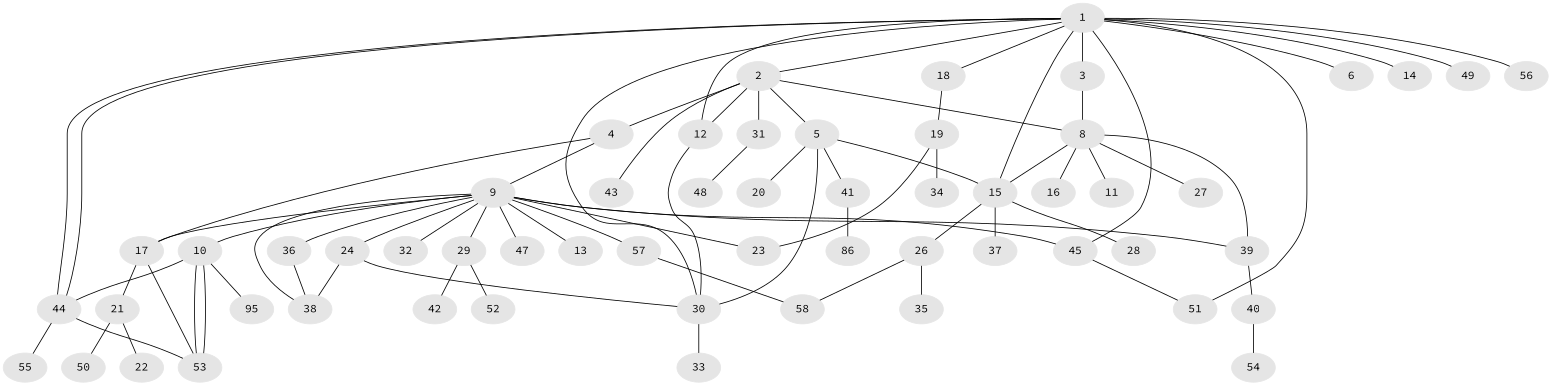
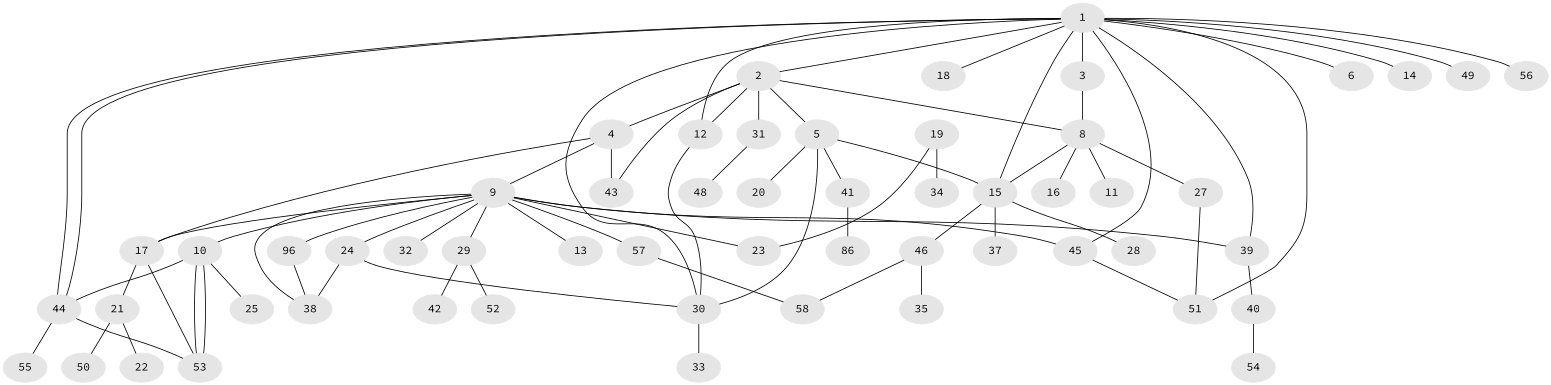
edge "18" -- "19": removed
edge "8" -- "39": now "1" -- "39"
edge "4" -- "43": added
node "36": label "36" -> "96"
node "47": removed
node "26": label "26" -> "46"
edge "27" -- "51": added
node "95": label "95" -> "25"
